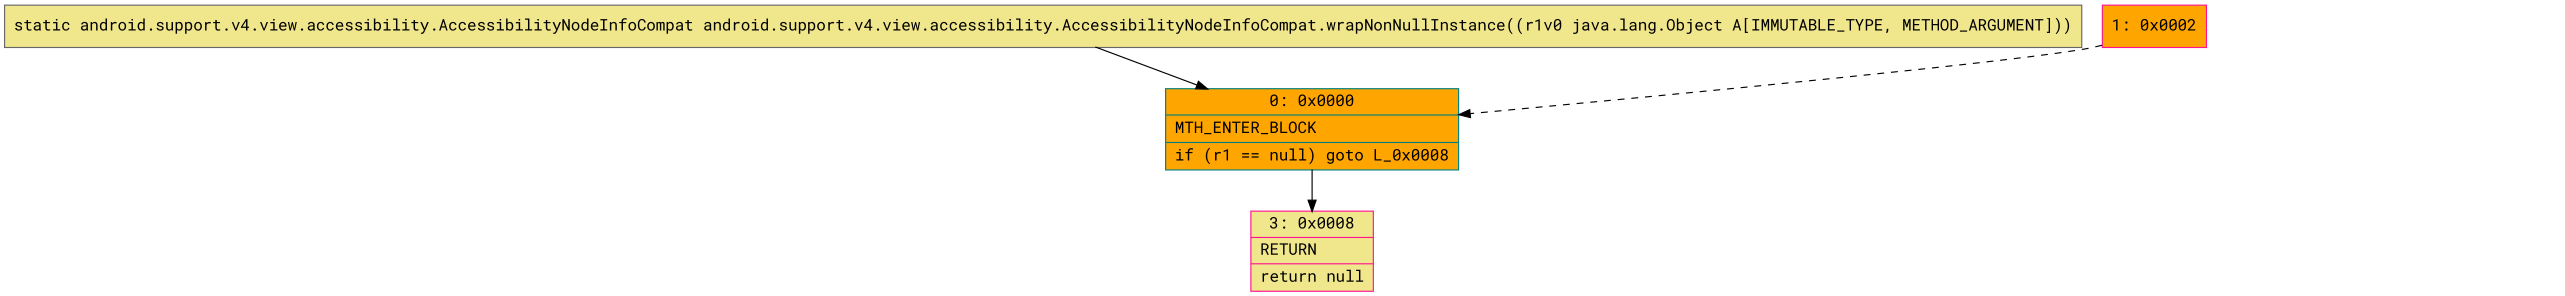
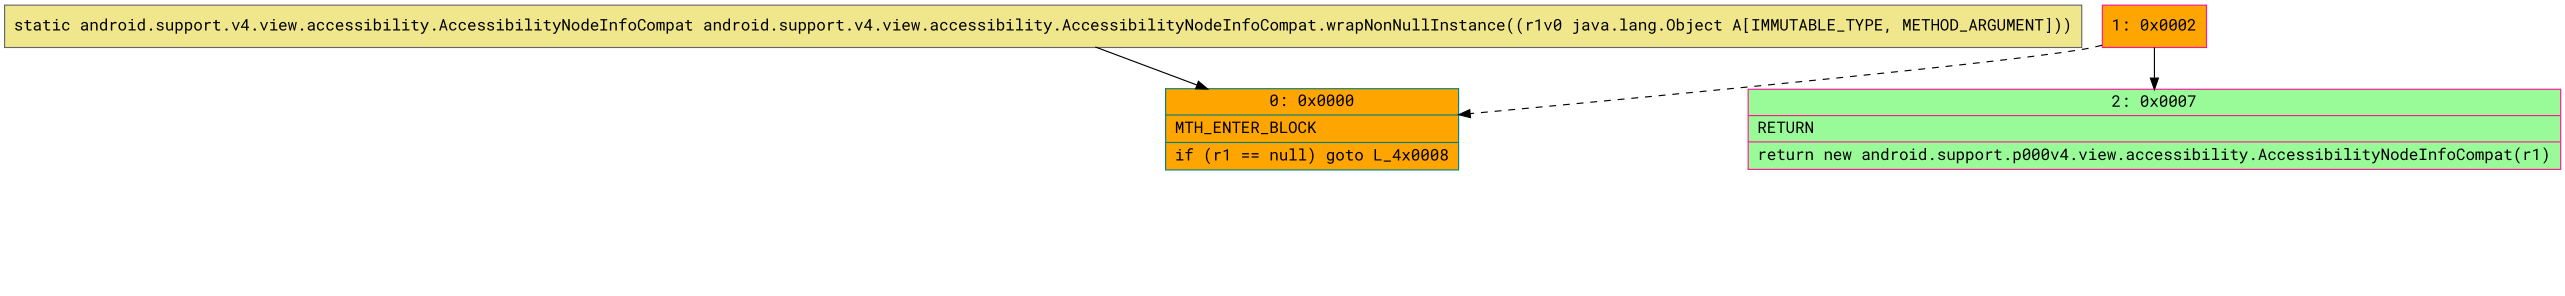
node "2: 0x0007": added
node "0: 0x0000": text "if (r1 == null) goto L_0x0008" -> "if (r1 == null) goto L_4x0008"
node "3: 0x0008": removed
